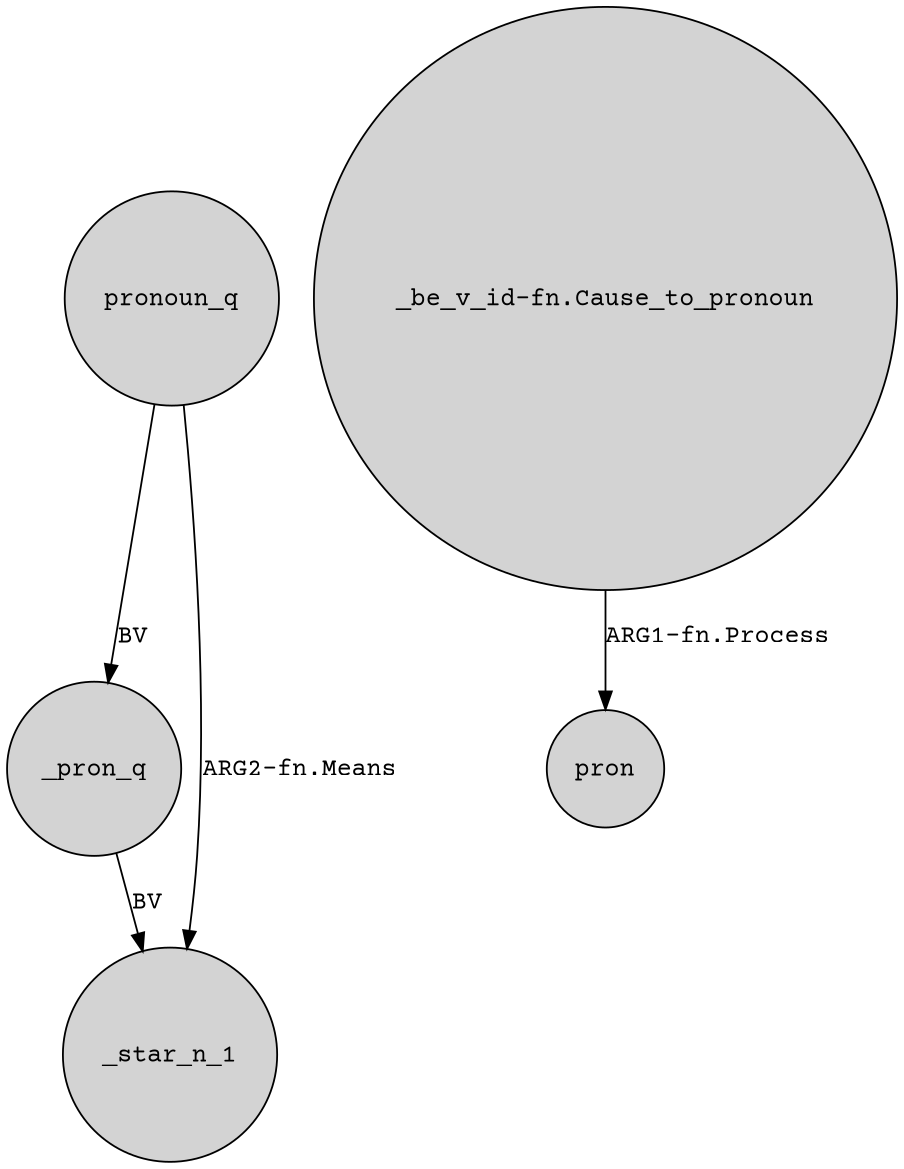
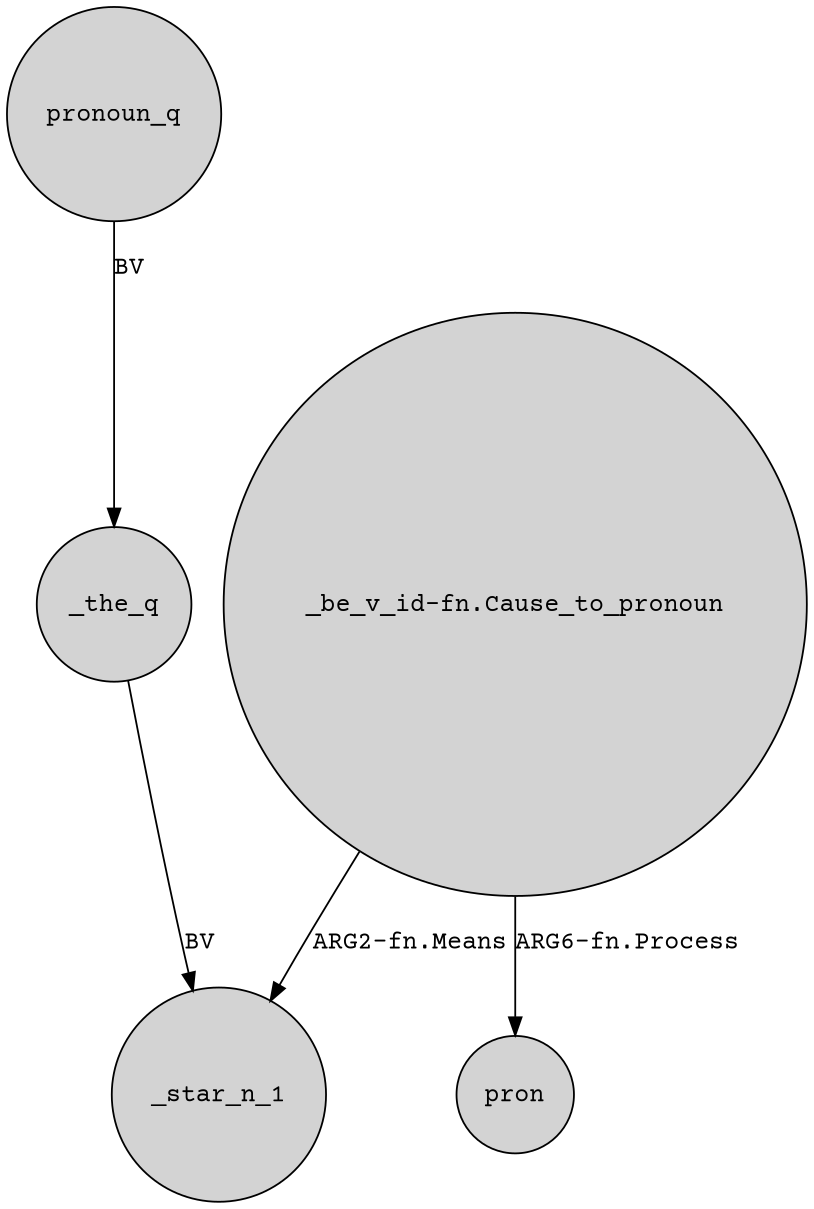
edge "_be_v_id-fn.Cause_to_pronoun" -> "pron": label "ARG1-fn.Process" -> "ARG6-fn.Process"
edge "pronoun_q" -> "_star_n_1": now "_be_v_id-fn.Cause_to_pronoun" -> "_star_n_1"
node "_pron_q": label "_pron_q" -> "_the_q"
